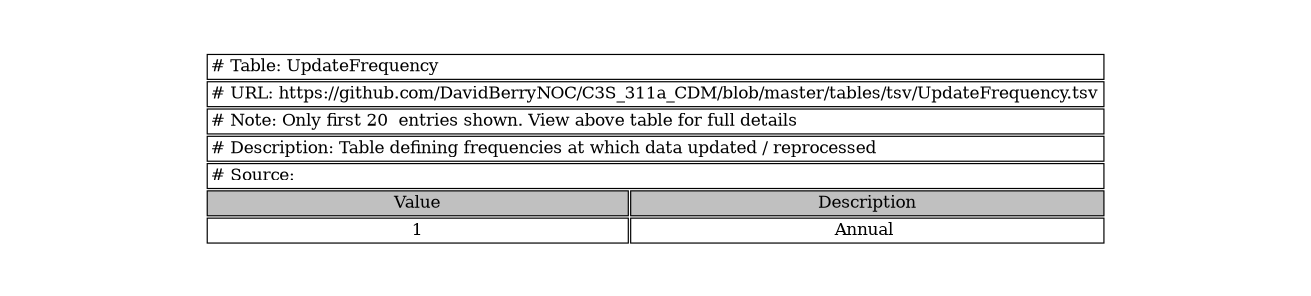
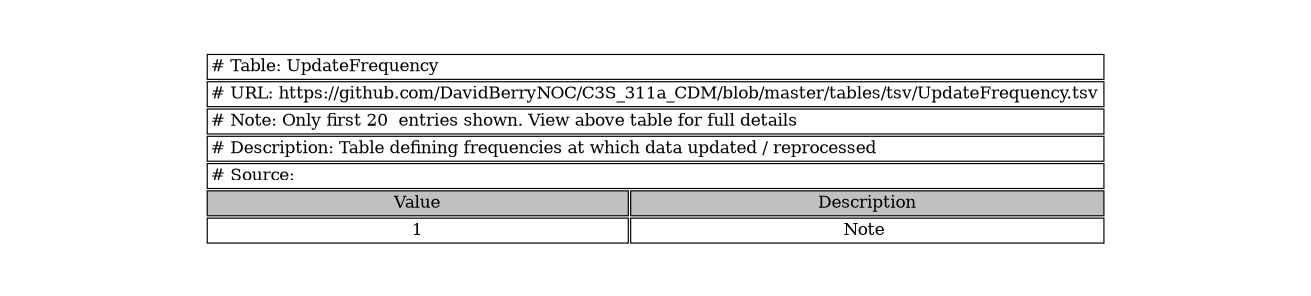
node "# Table: UpdateFrequency": text "Annual" -> "Note"
